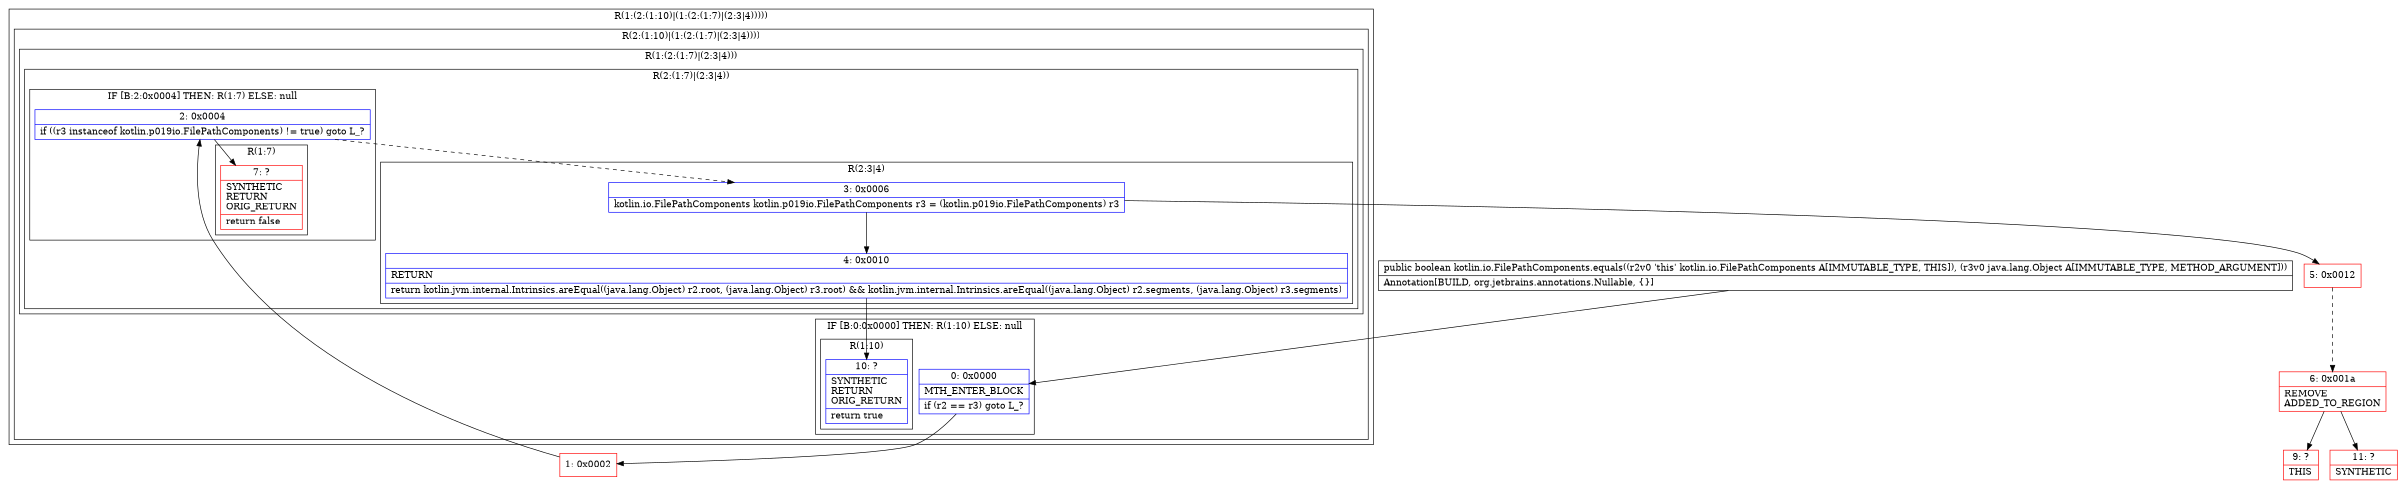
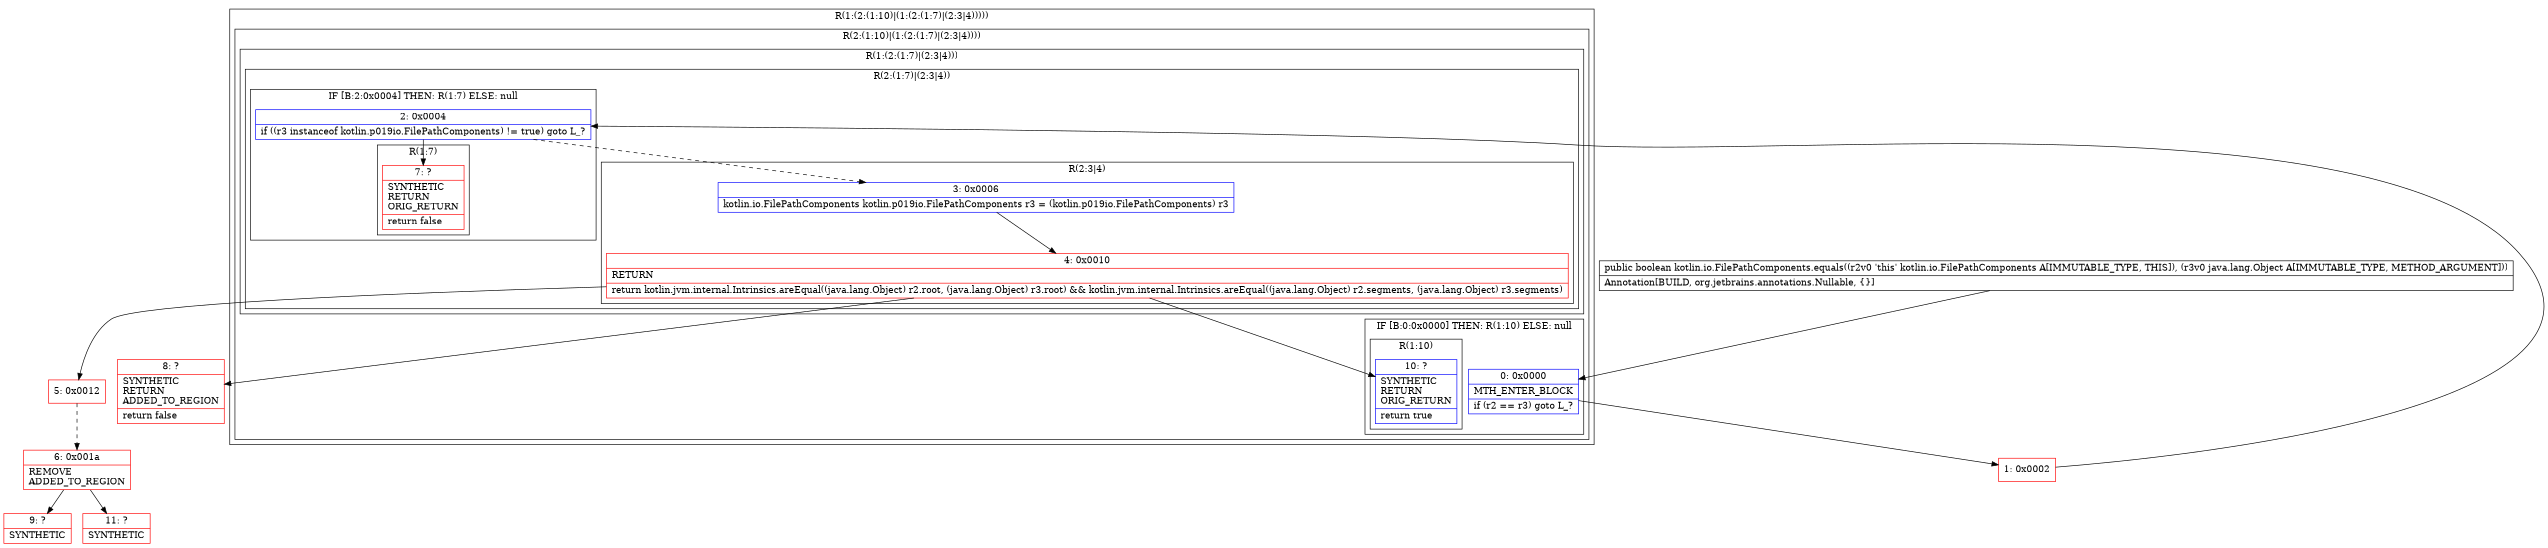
edge "3: 0x0006" -> "5: 0x0012": now "4: 0x0010" -> "5: 0x0012"
node "4: 0x0010": color blue -> red
node "8: ?": added
node "9: ?": text "THIS" -> "SYNTHETIC"
